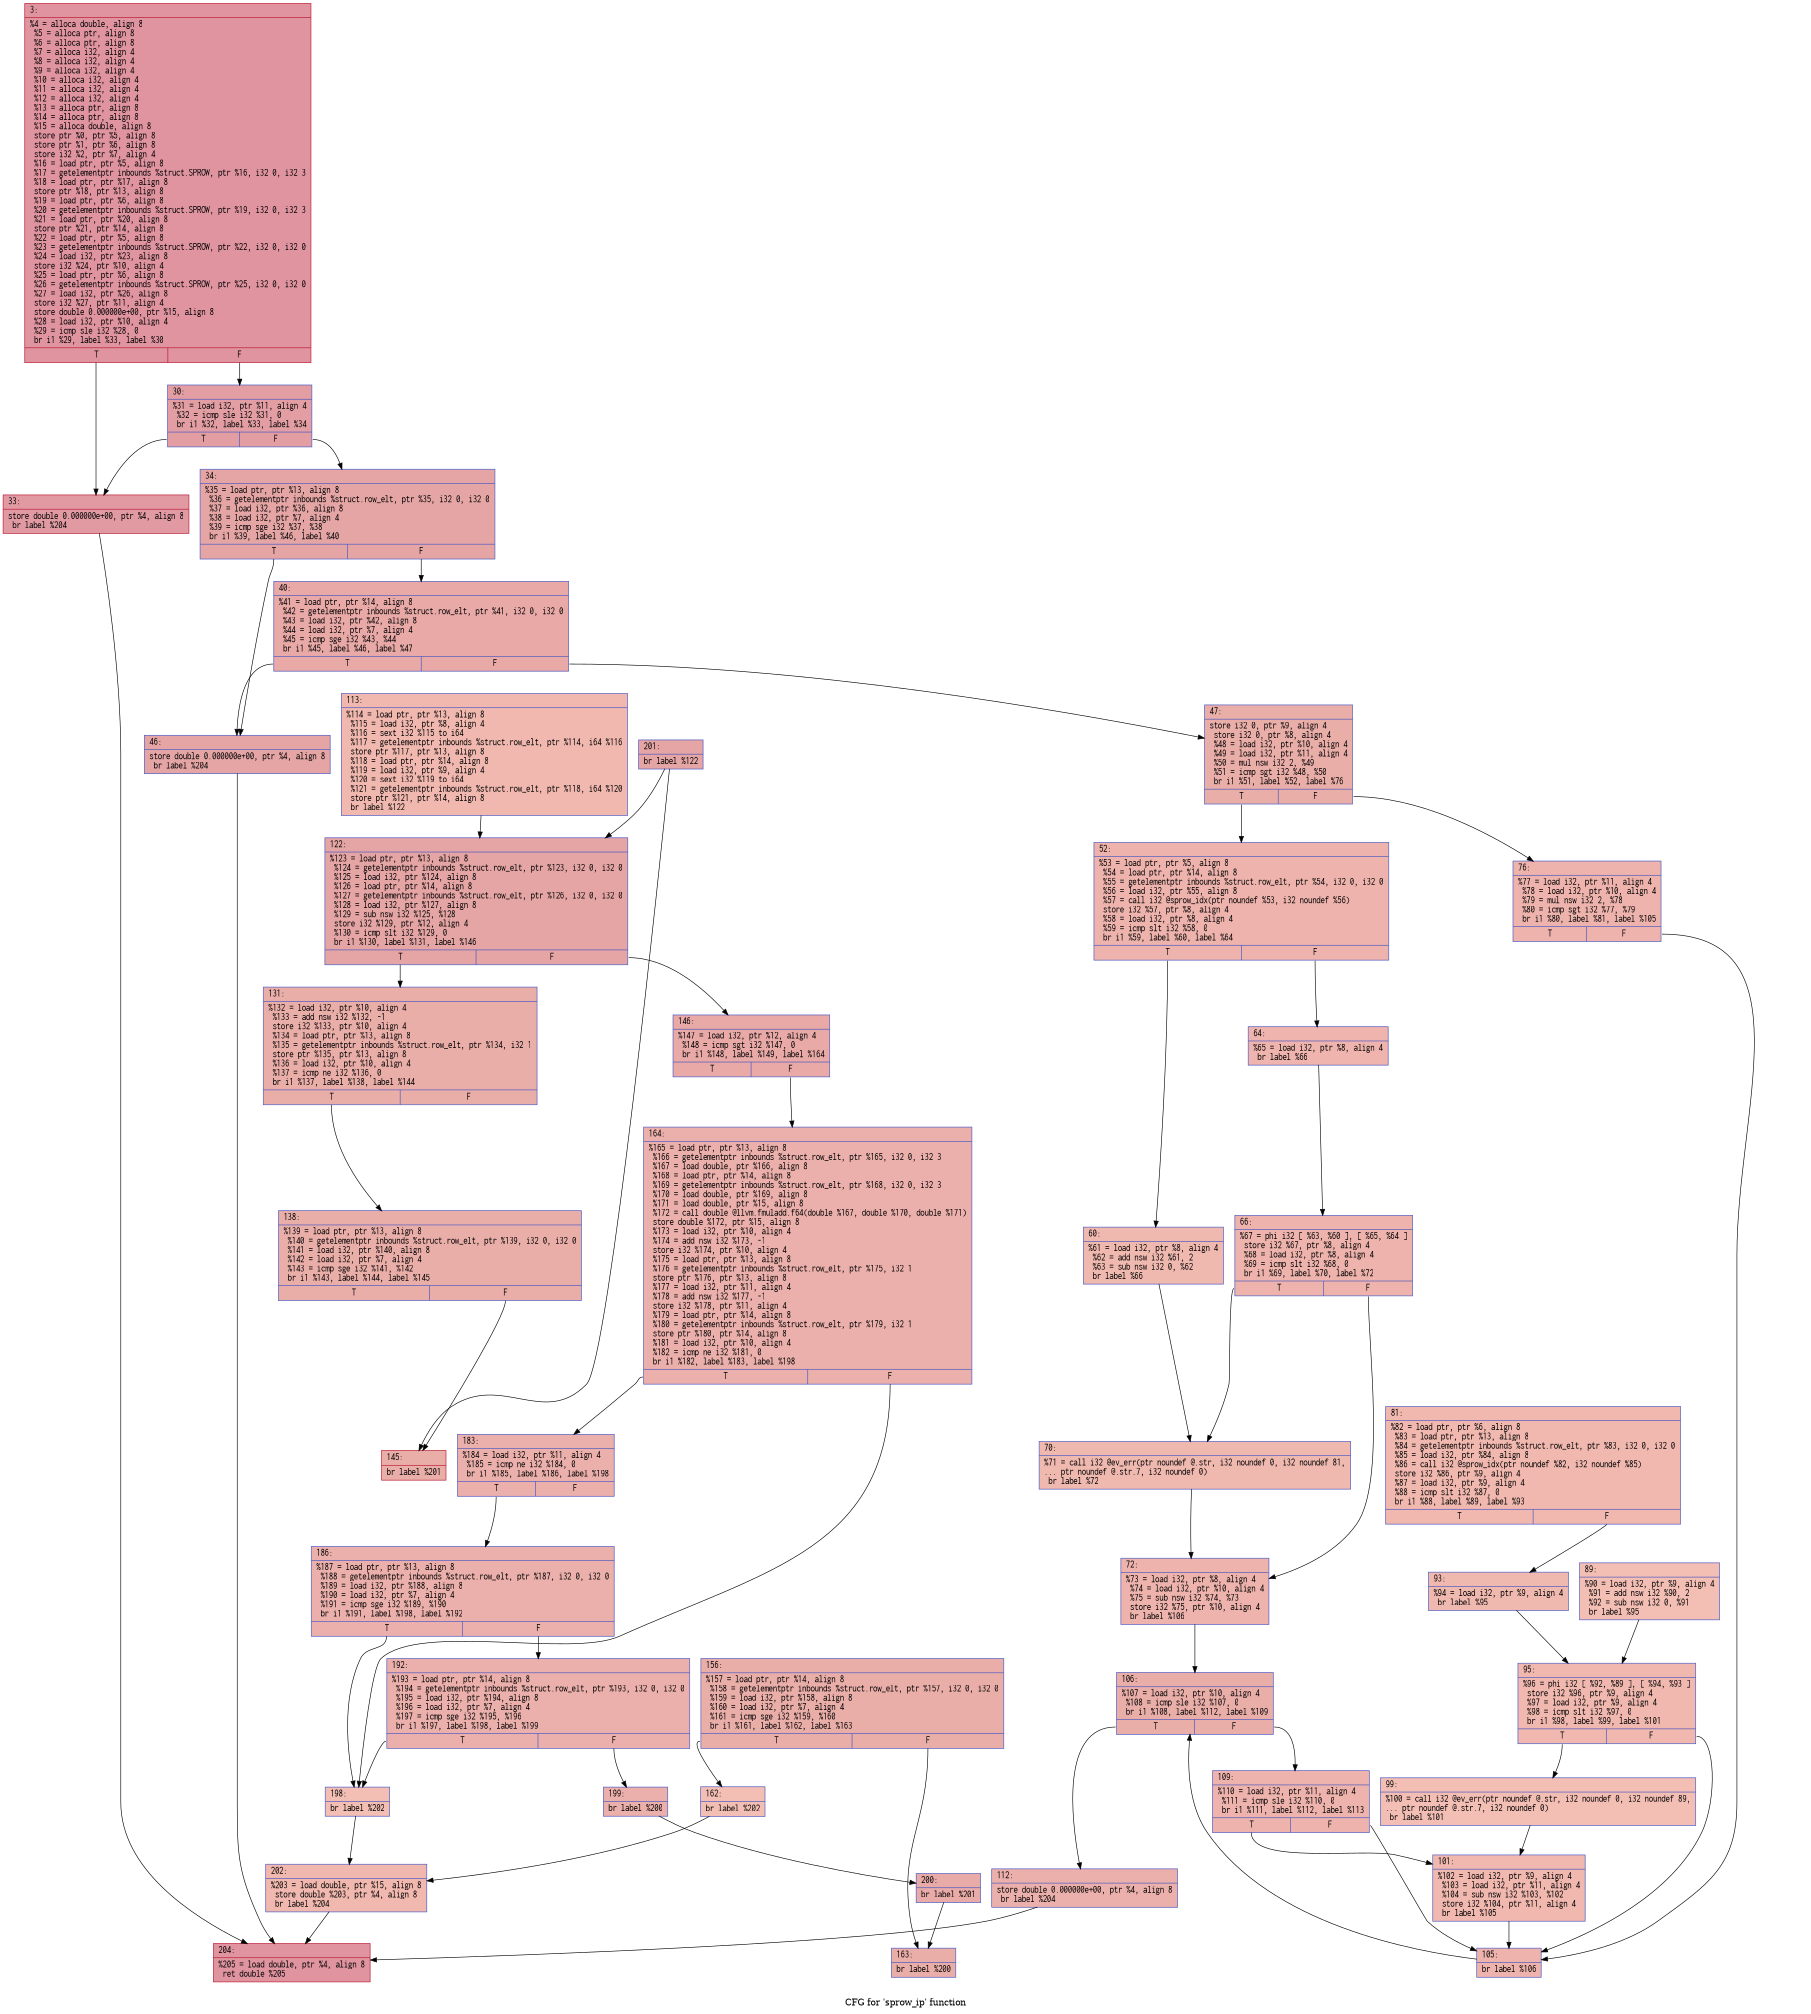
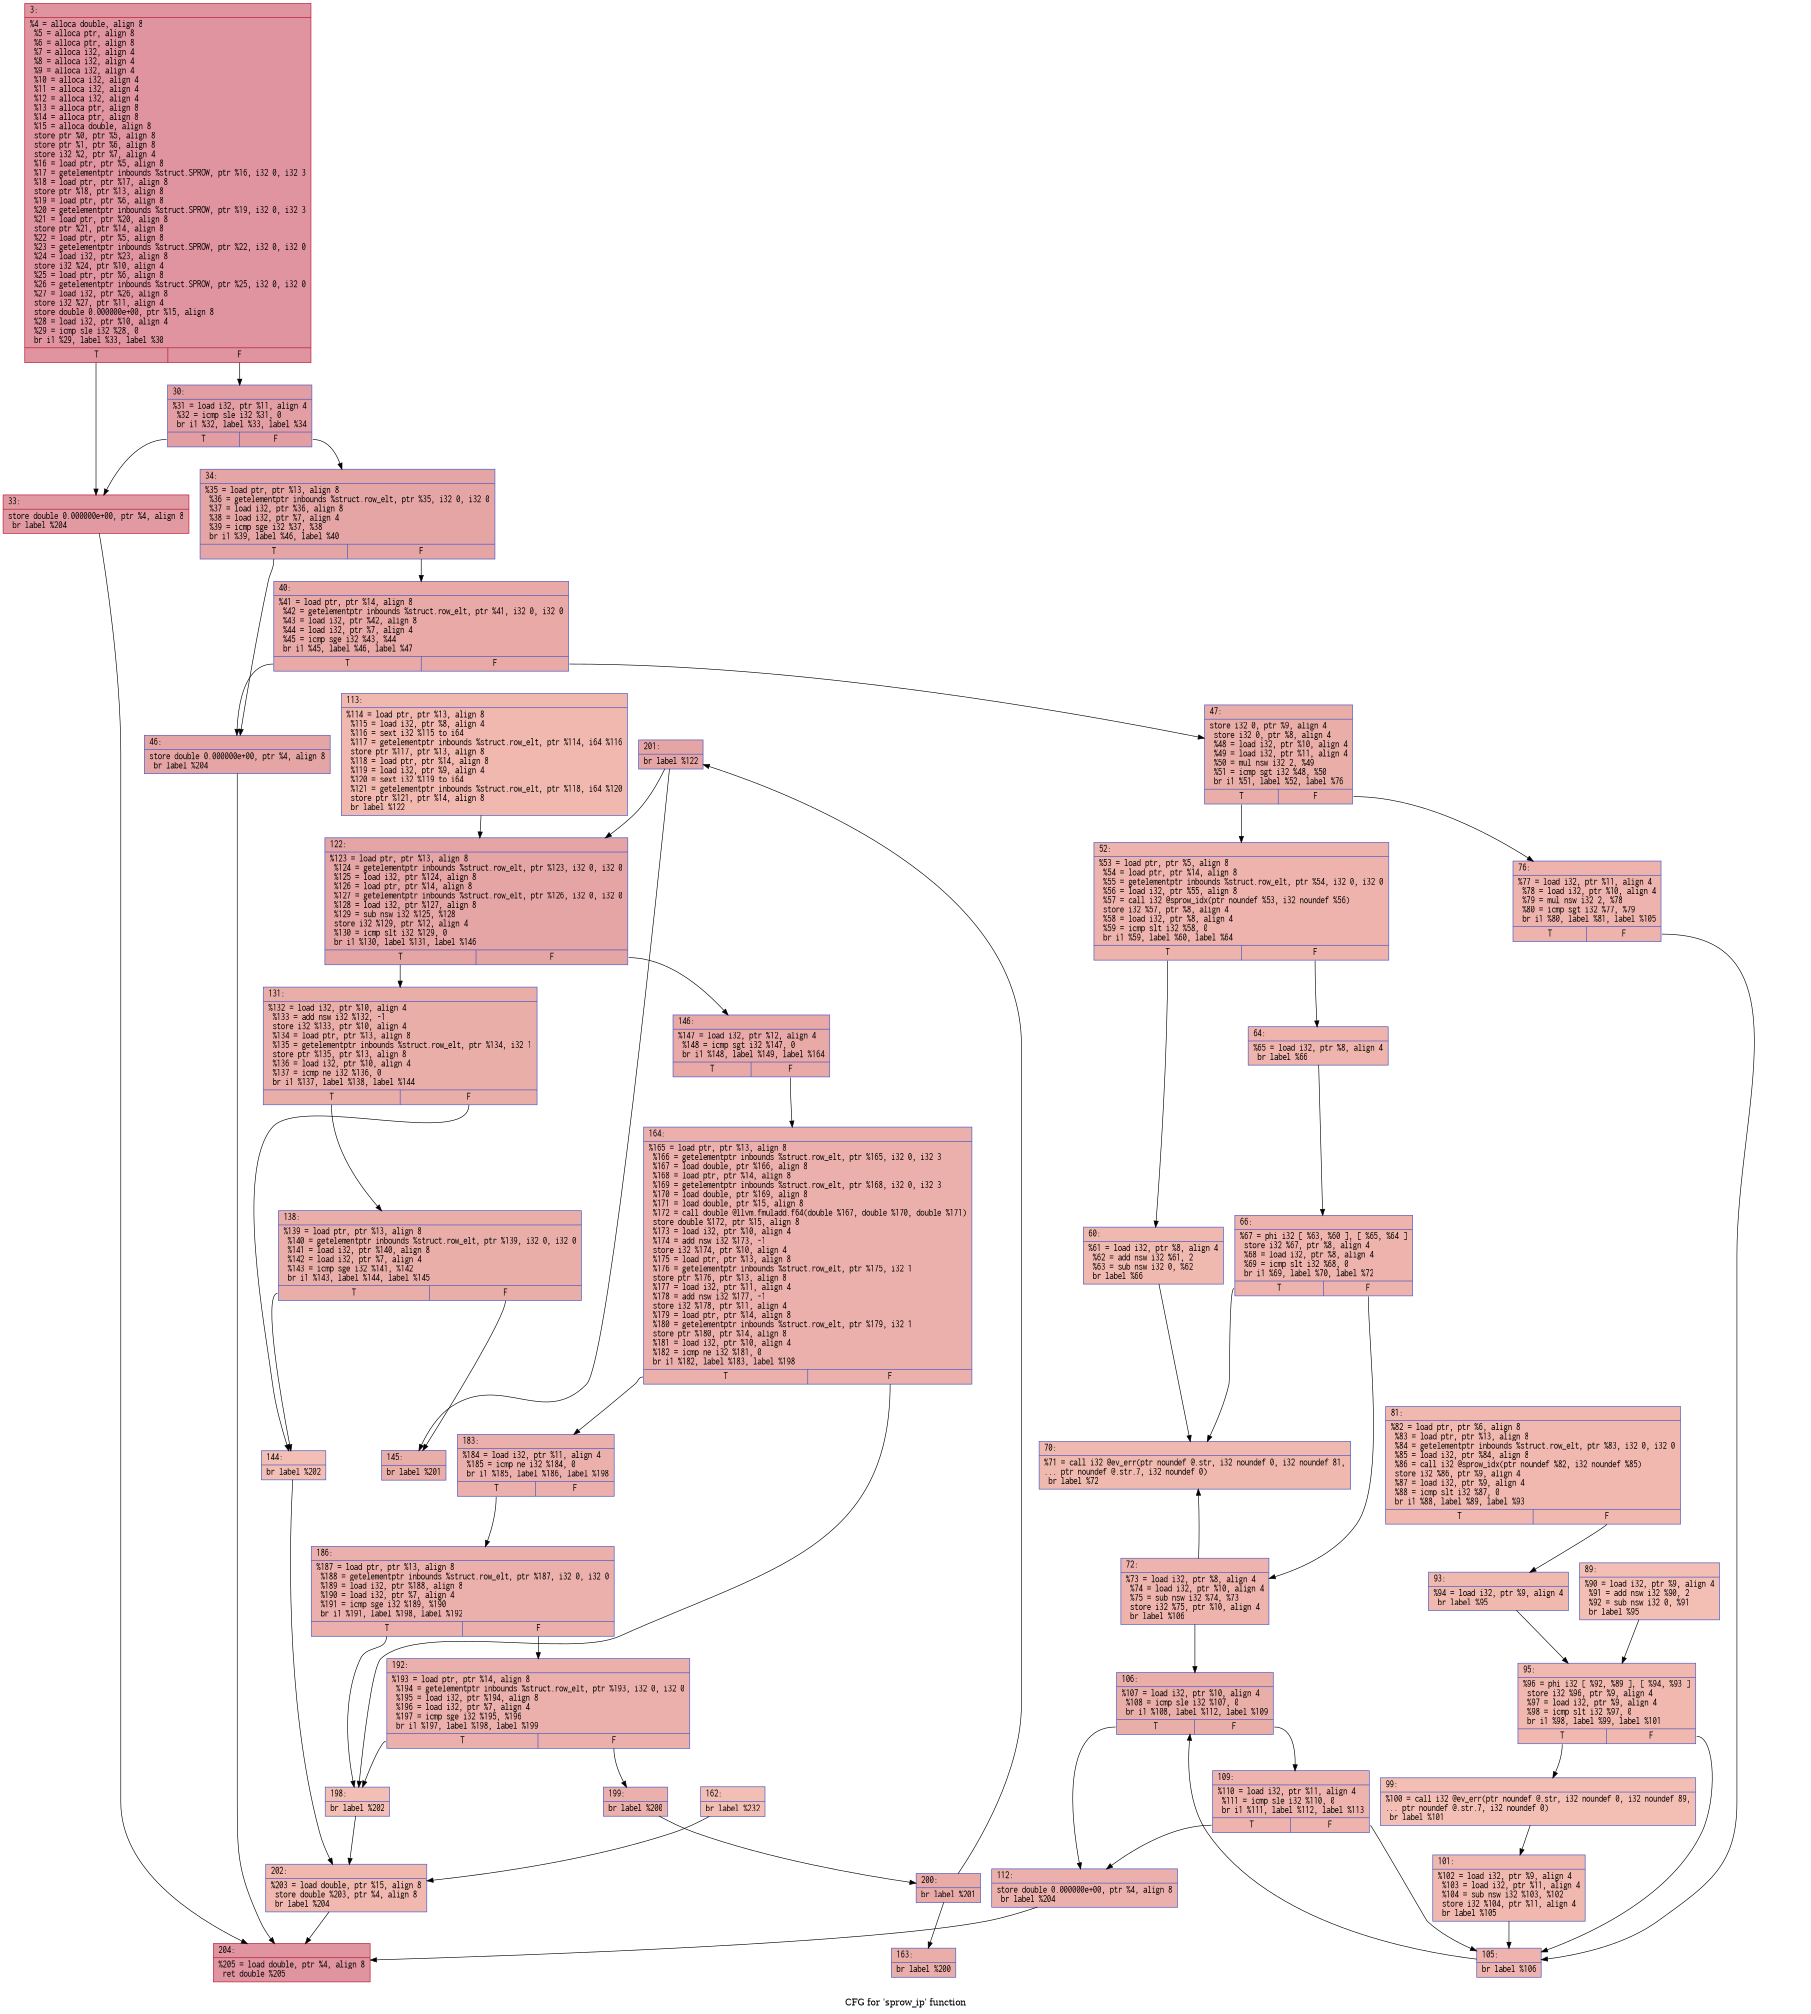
edge "200:" -> "201:": added
node "144:": added
node "145:": color #b70d28ff -> #3d50c3ff
edge "70:" -> "72:": reversed
node "156:": removed
node "162:": text "br label %202" -> "br label %232"
edge "109:" -> "101:": now "109:" -> "112:"
